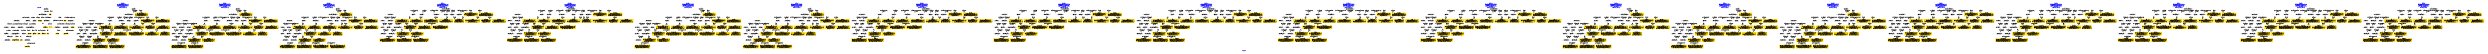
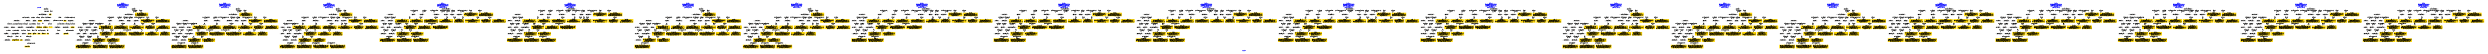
node "ClassificationURI": added
node "OwnerURI": fillcolor gold -> lightgray
